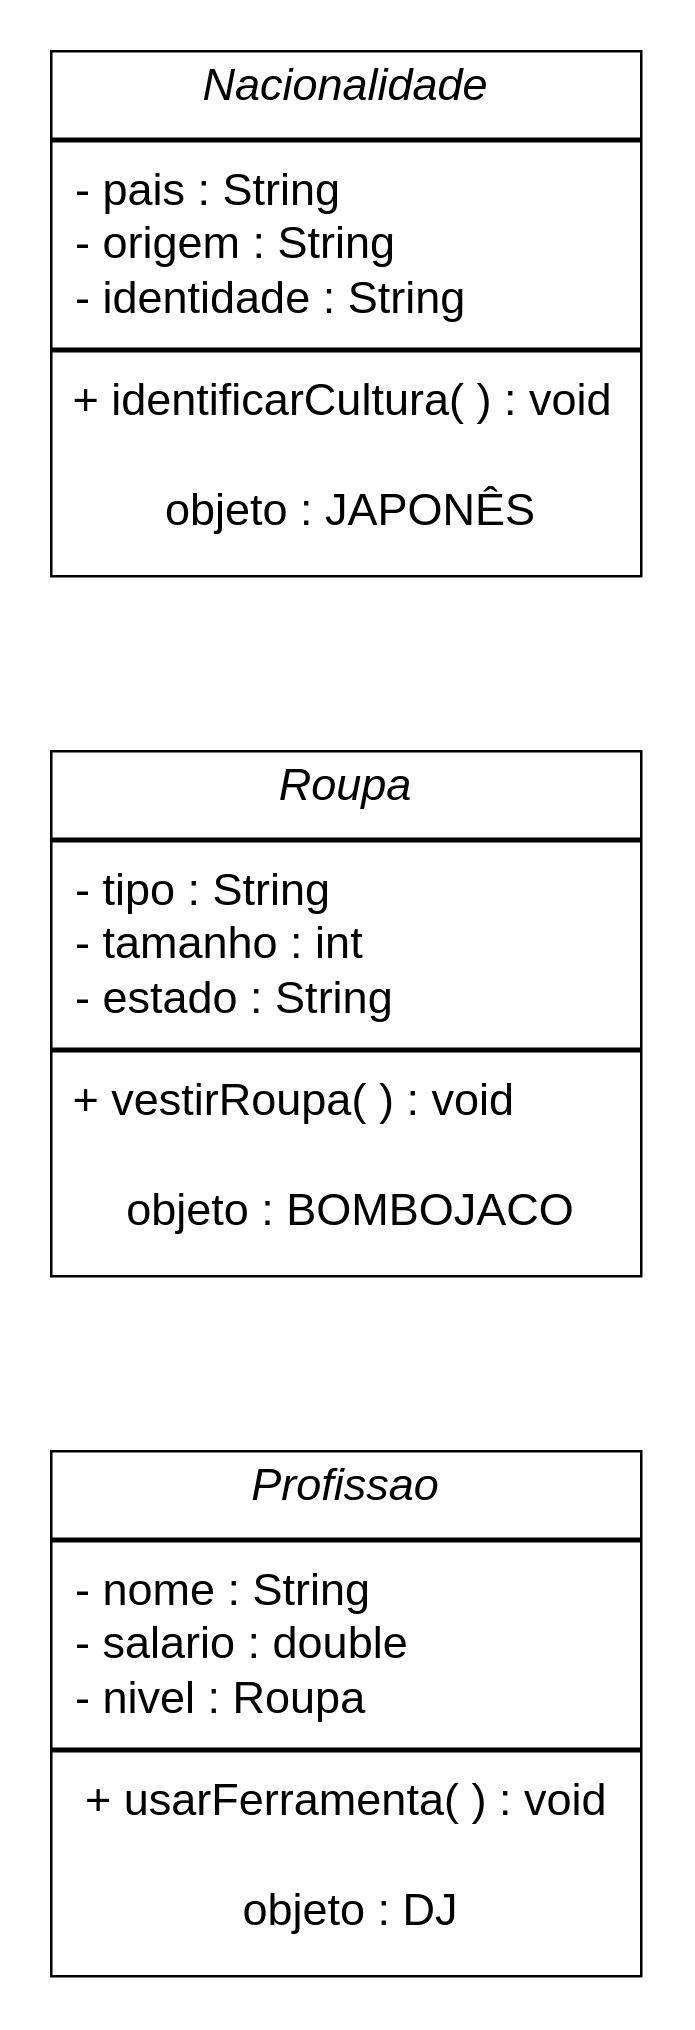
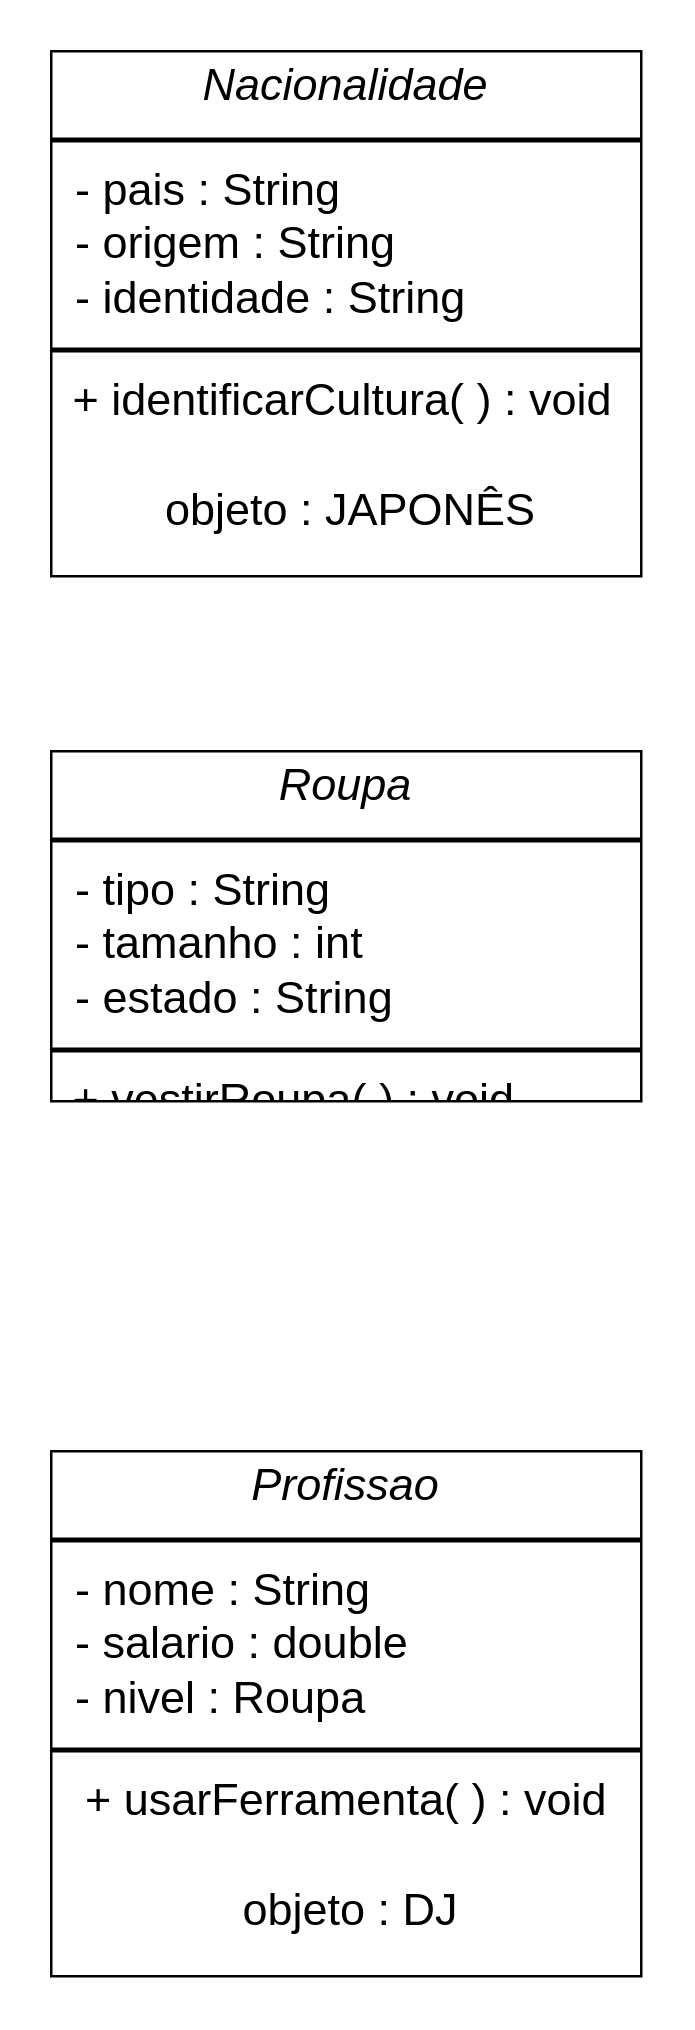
node "Roupa - tipo : String - tamanho : int - estado : String + vestirRoupa( ) : void objeto : BOMBOJACO": size 590x525 -> 590x350
